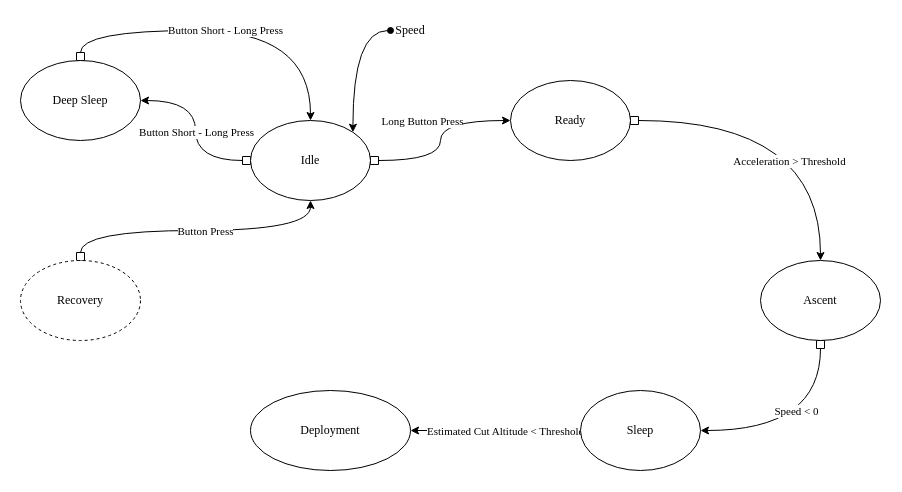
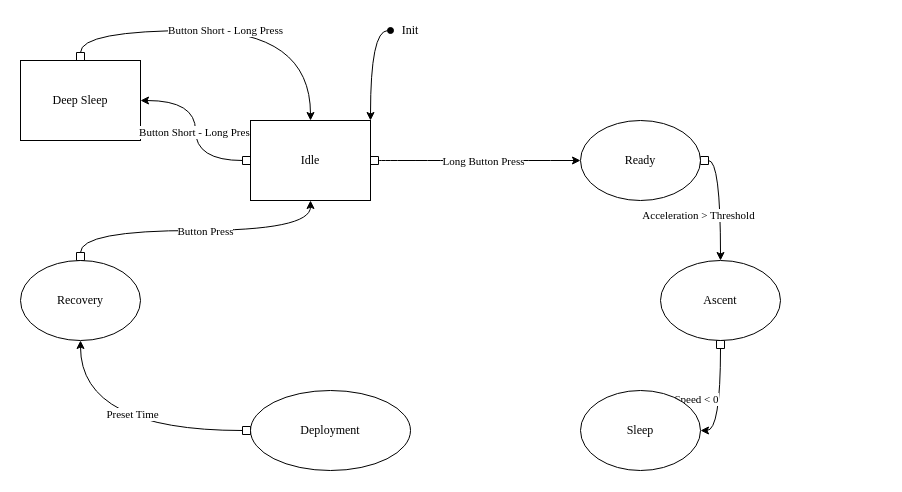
node "Speed": label "Speed" -> "Init"
node "Deep Sleep": shape ellipse -> rectangle
node "Ready": moved (571, 121) -> (641, 161)
node "Idle": shape ellipse -> rectangle
node "Recovery": style dashed -> solid
node "Ascent": moved (821, 301) -> (721, 301)
edge "Recovery" -- "Deployment": added, label "Preset Time"
edge "Deployment" -- "Sleep": removed, label "Estimated Cut Altitude < Threshold"
